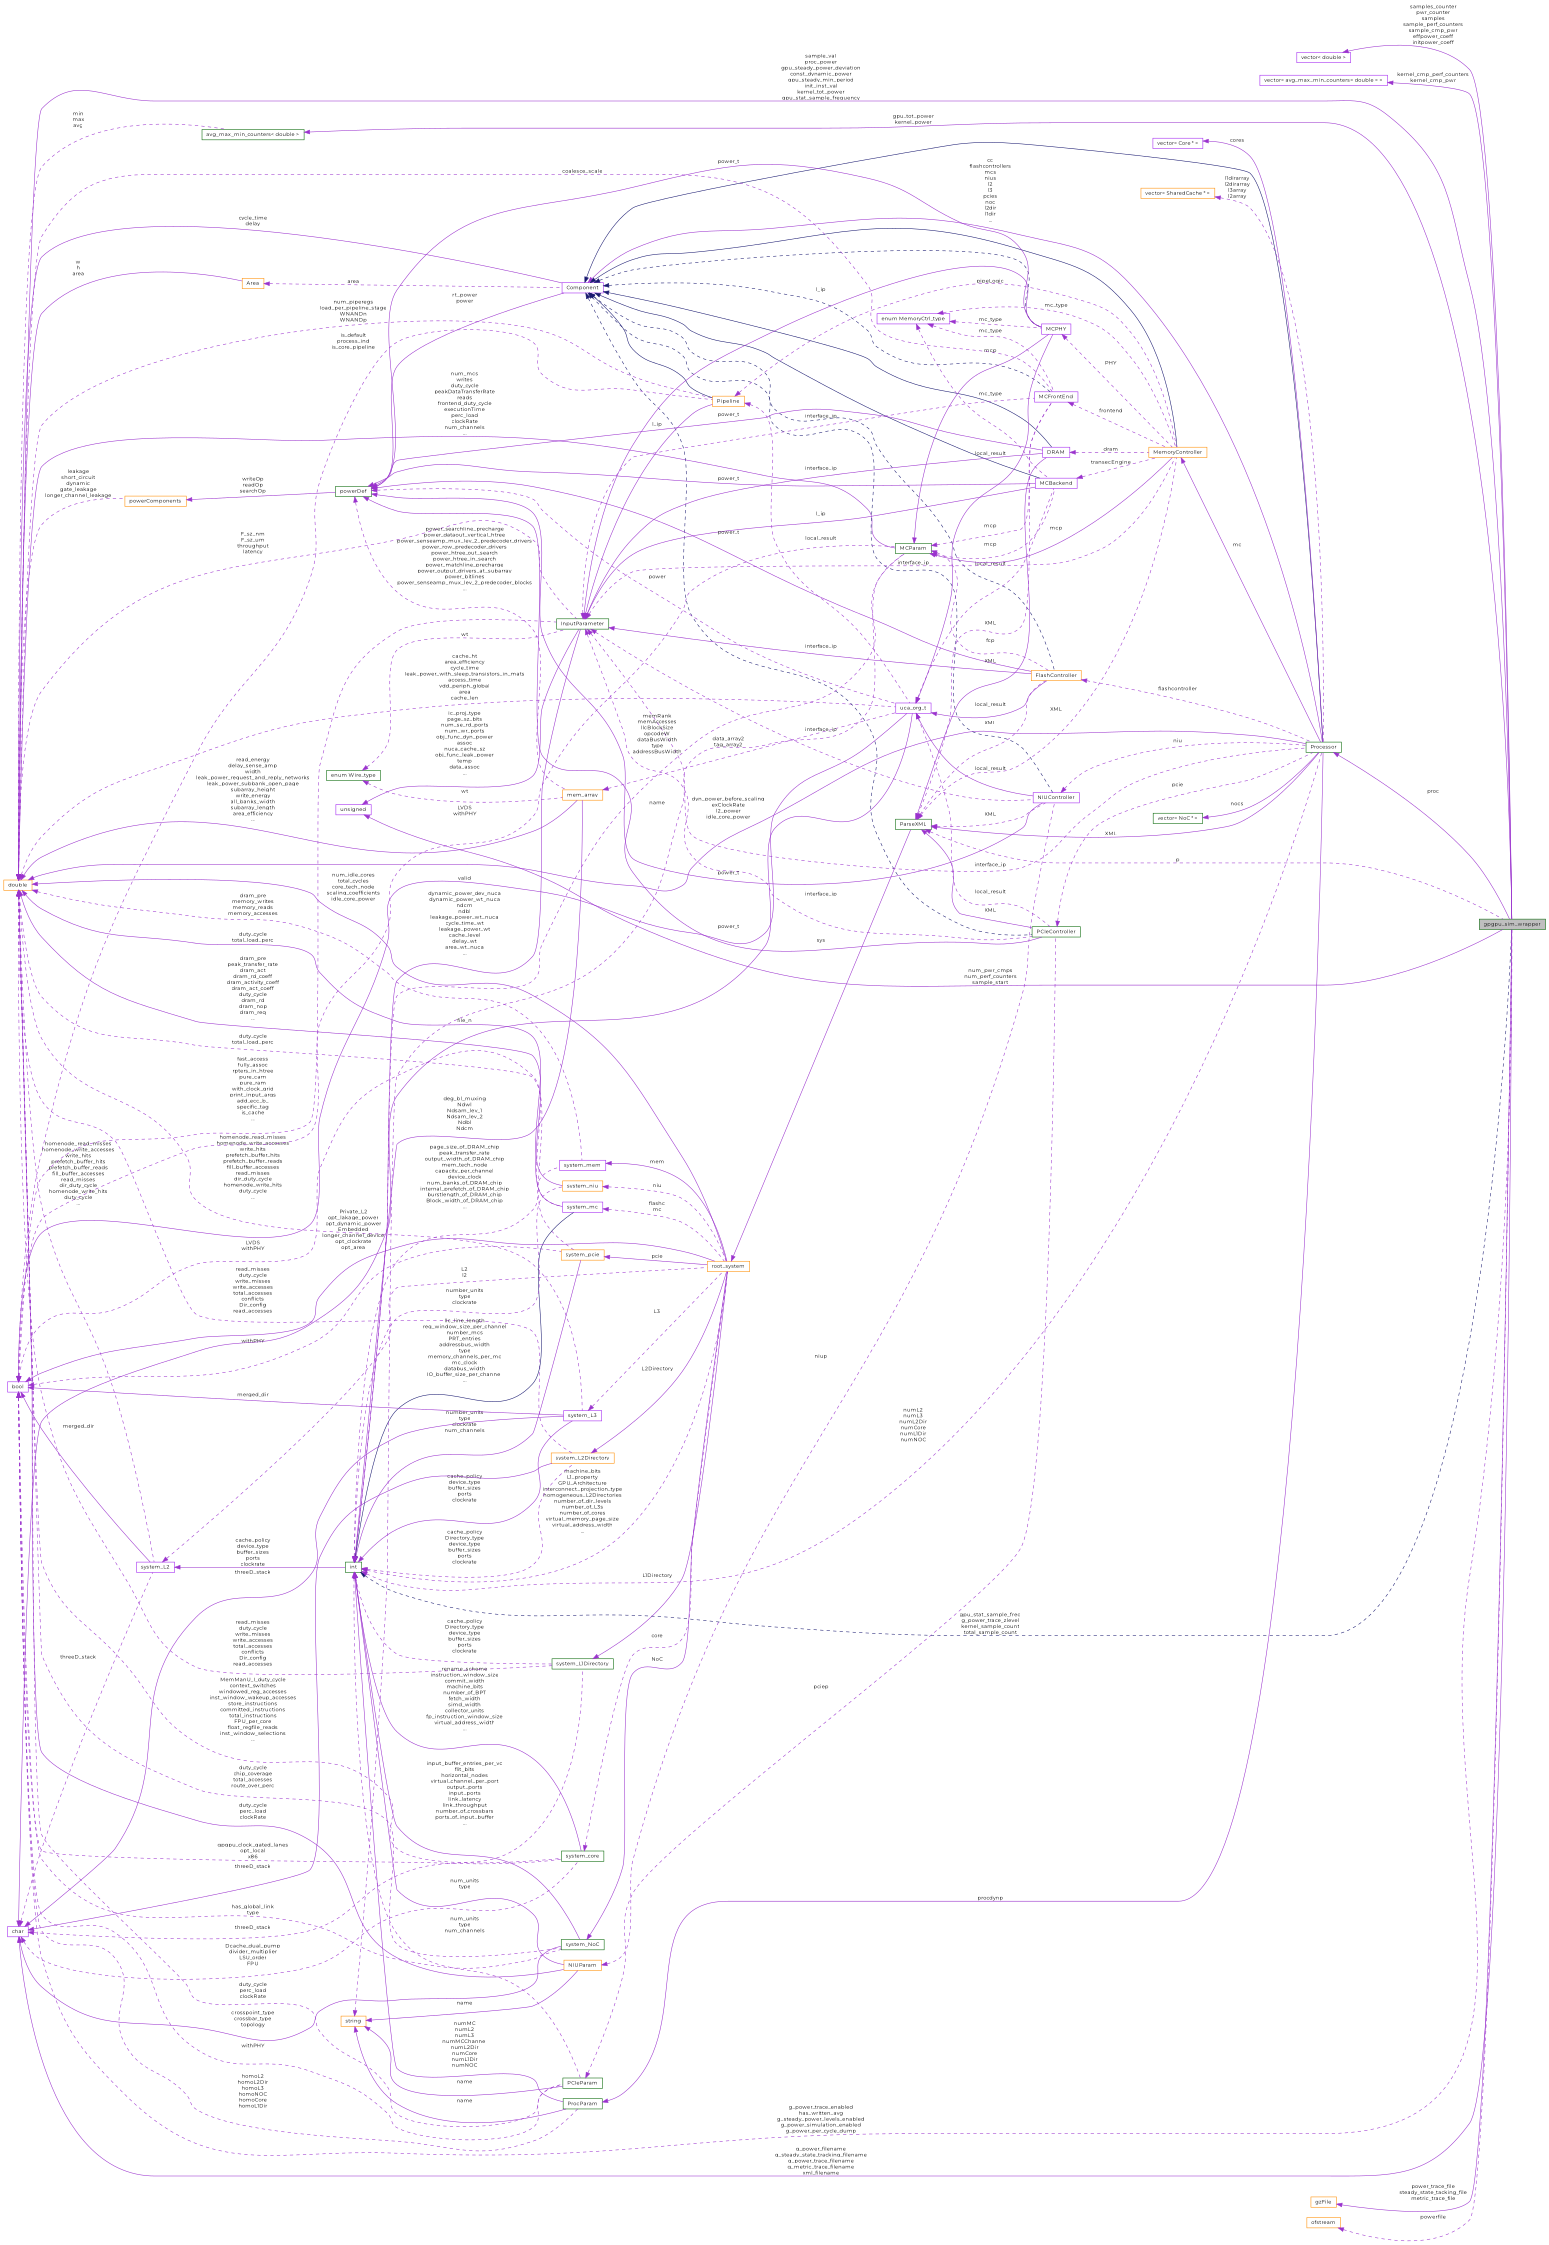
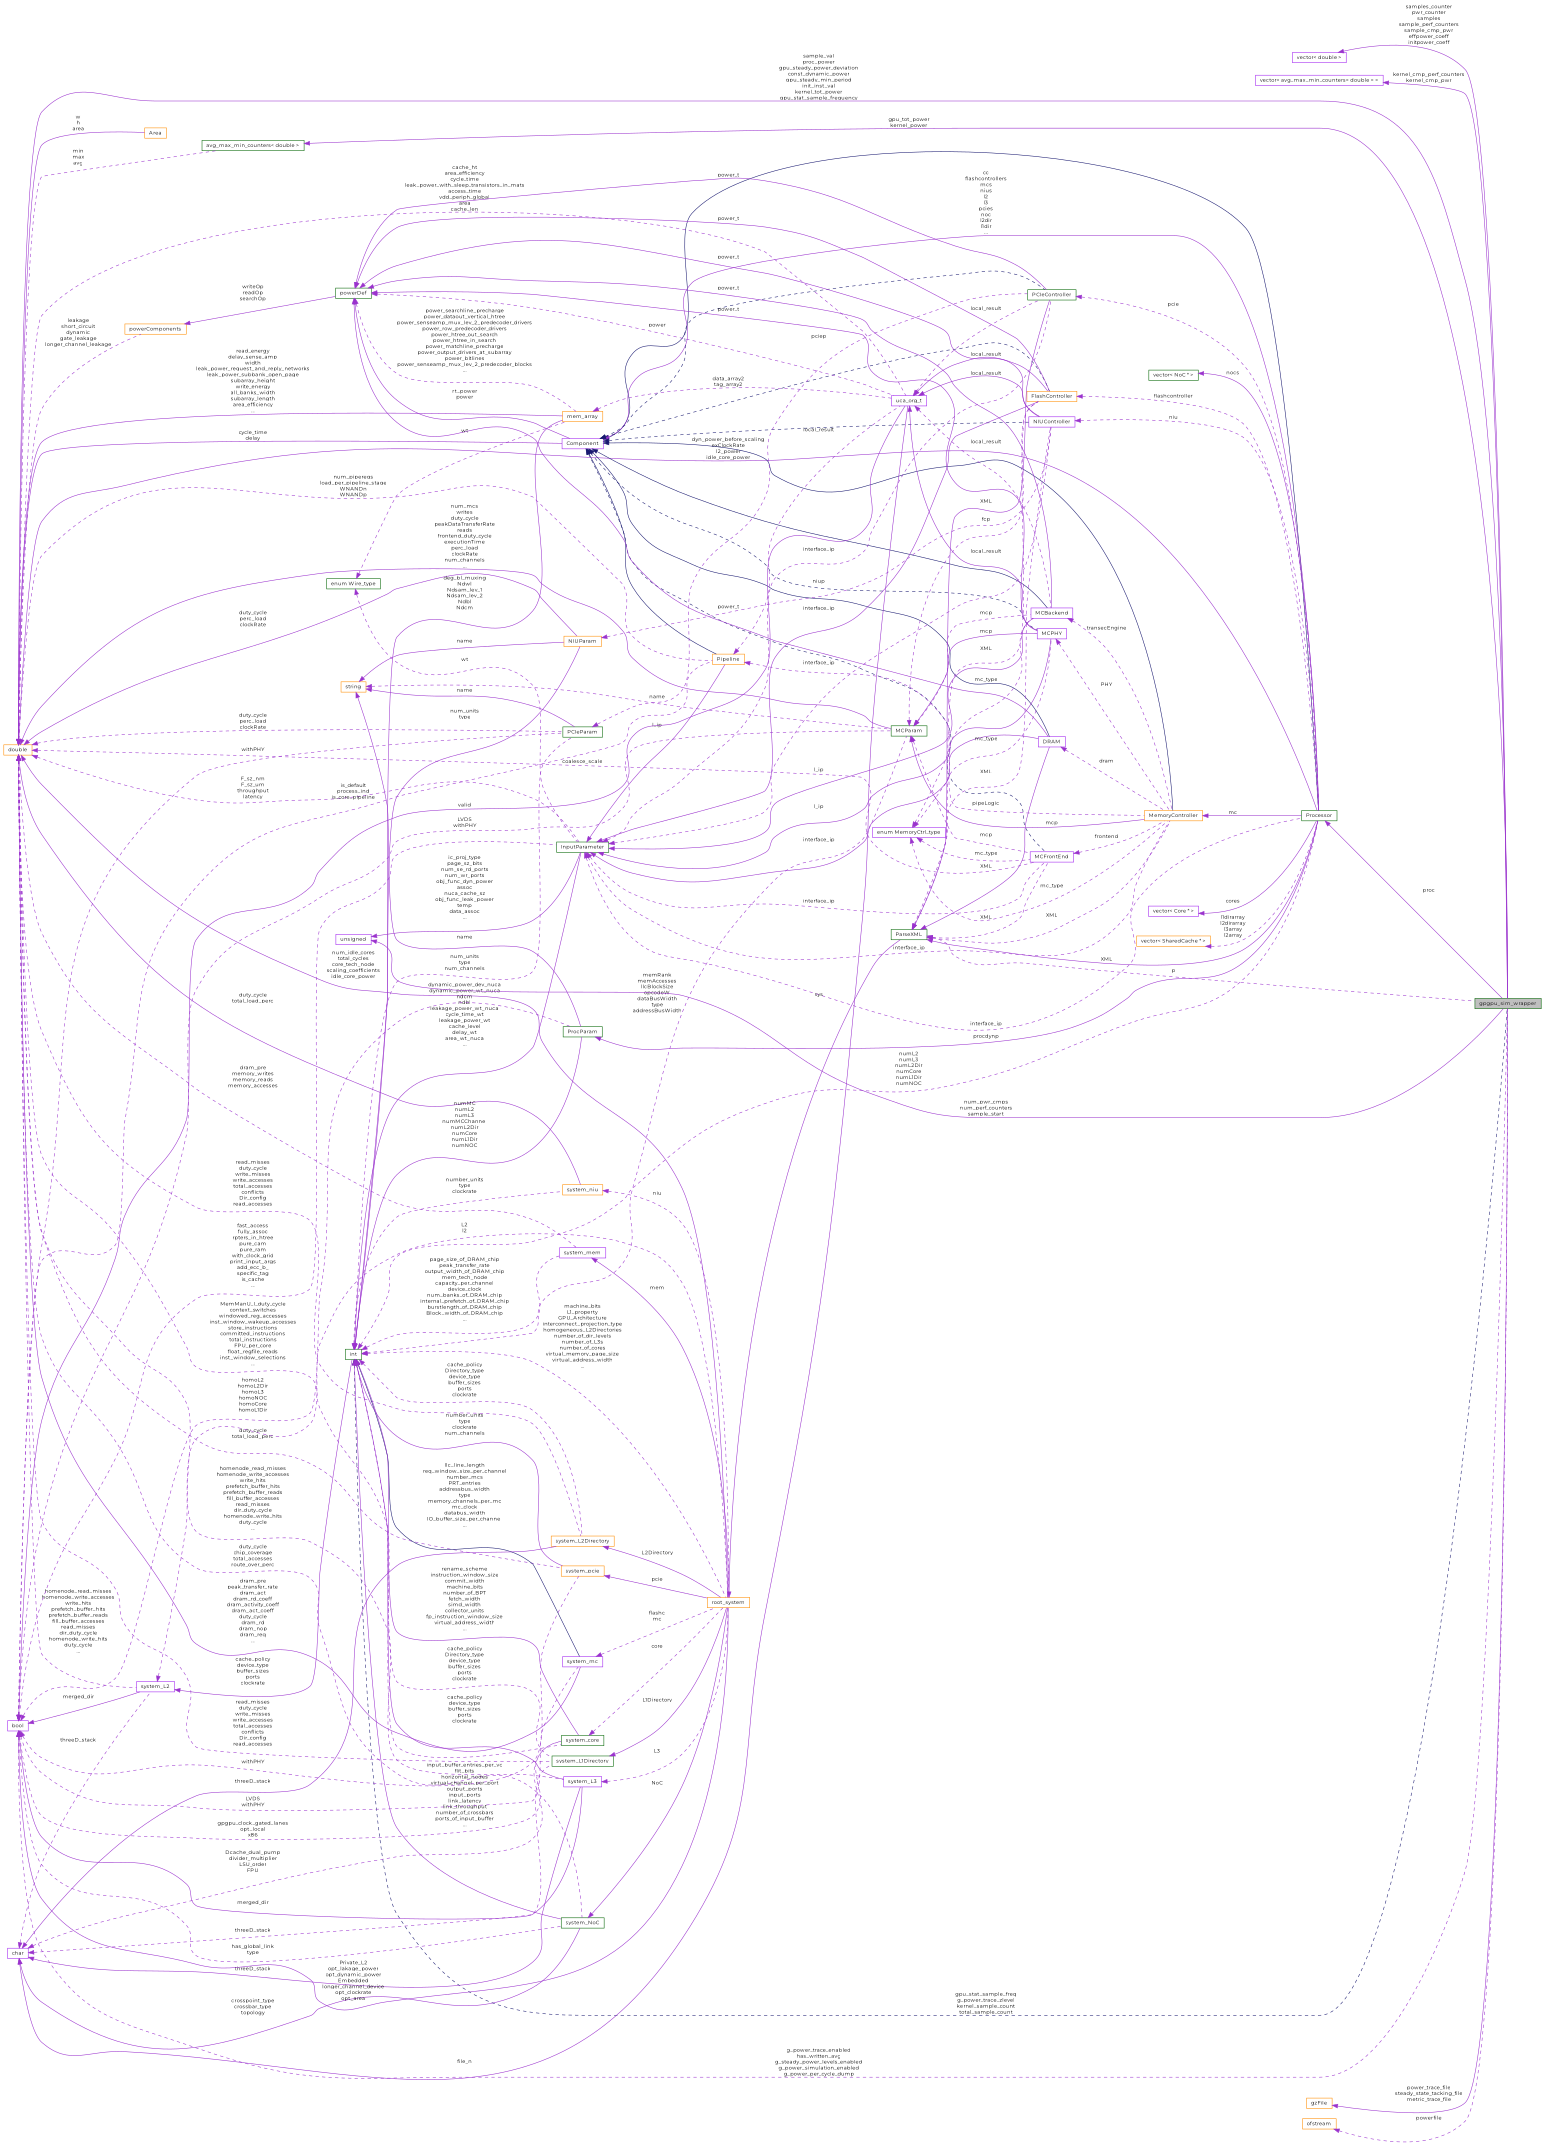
edge "Component" -> "Area": removed, label "area"
edge "gpgpu_sim_wrapper" -> "char": removed, label "g_power_filename g_steady_state_tracking_filename g_power_trace_filename g_metric_trace_filename xml_filename"
